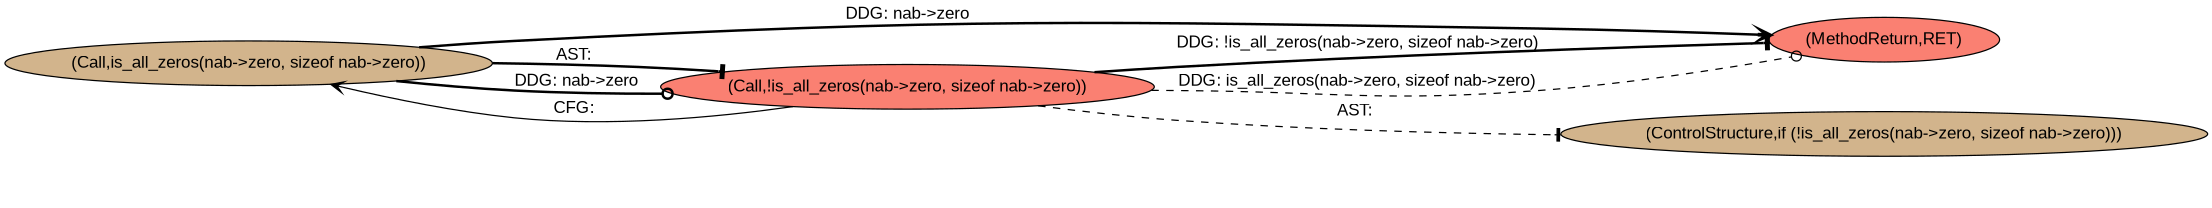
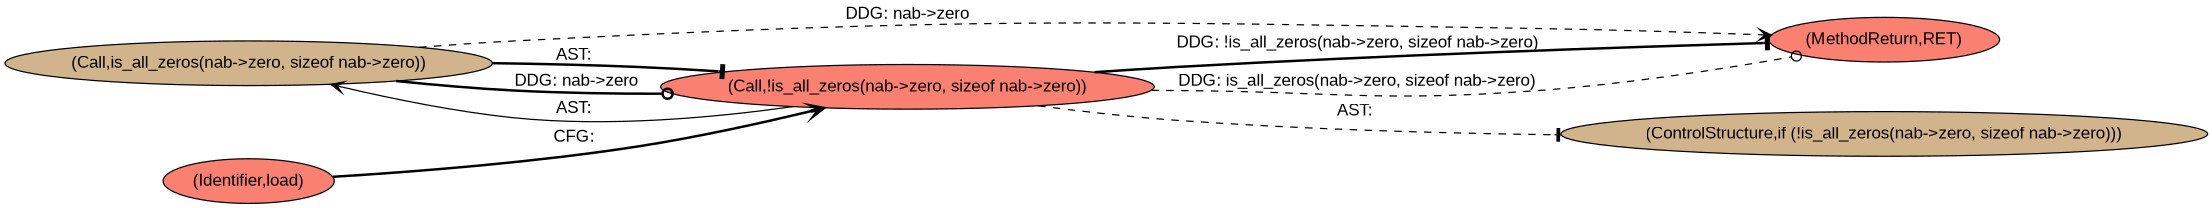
edge "(Call,is_all_zeros(nab->zero, sizeof nab->zero))" -> "(MethodReturn,RET)": style bold -> dashed
edge "(Call,!is_all_zeros(nab->zero, sizeof nab->zero))" -> "(Call,is_all_zeros(nab->zero, sizeof nab->zero))": label "CFG: " -> "AST: "
node "(Identifier,load)": added
